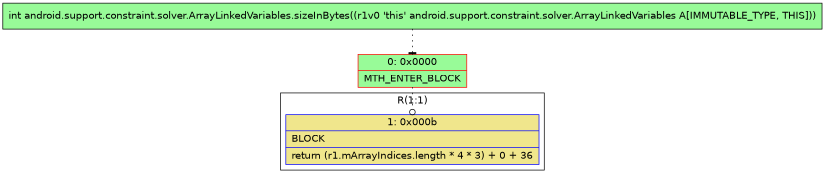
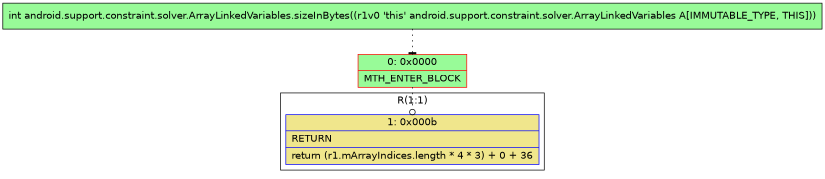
node "1: 0x000b": text "BLOCK" -> "RETURN"
